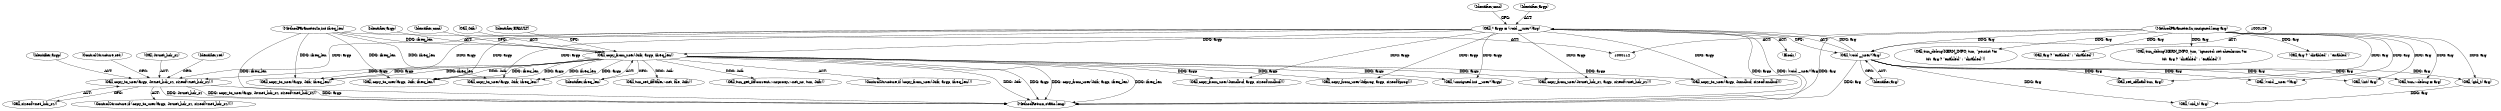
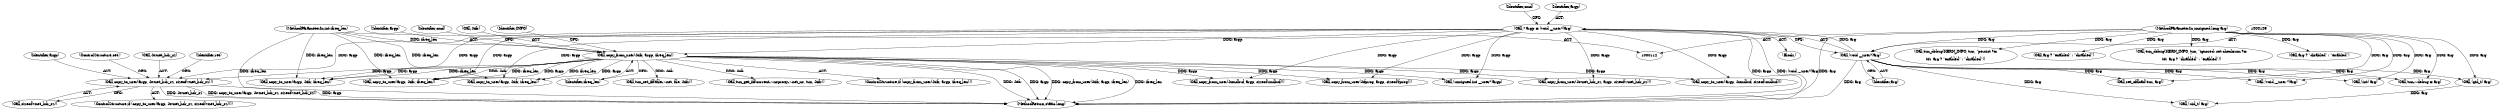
node "(Identifier,EFAULT)": label "(Identifier,EFAULT)" -> "(Identifier,INFO)"
